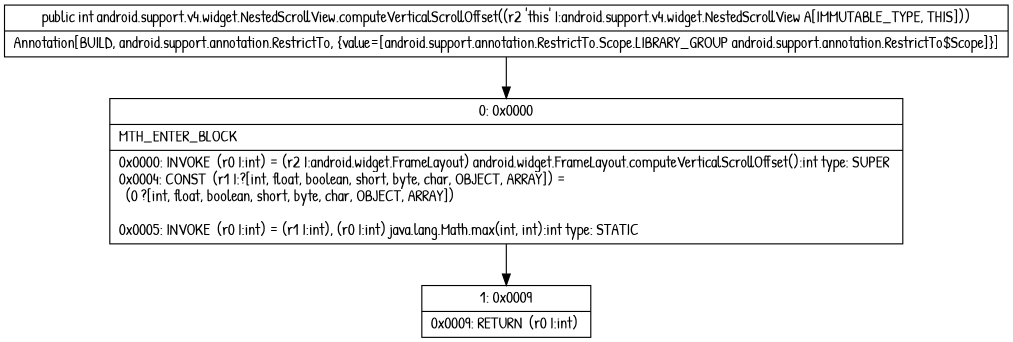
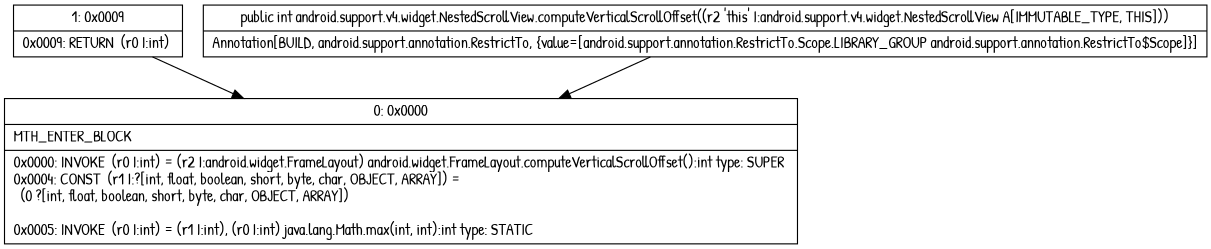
edge "0: 0x0000" -> "1: 0x0009": reversed
